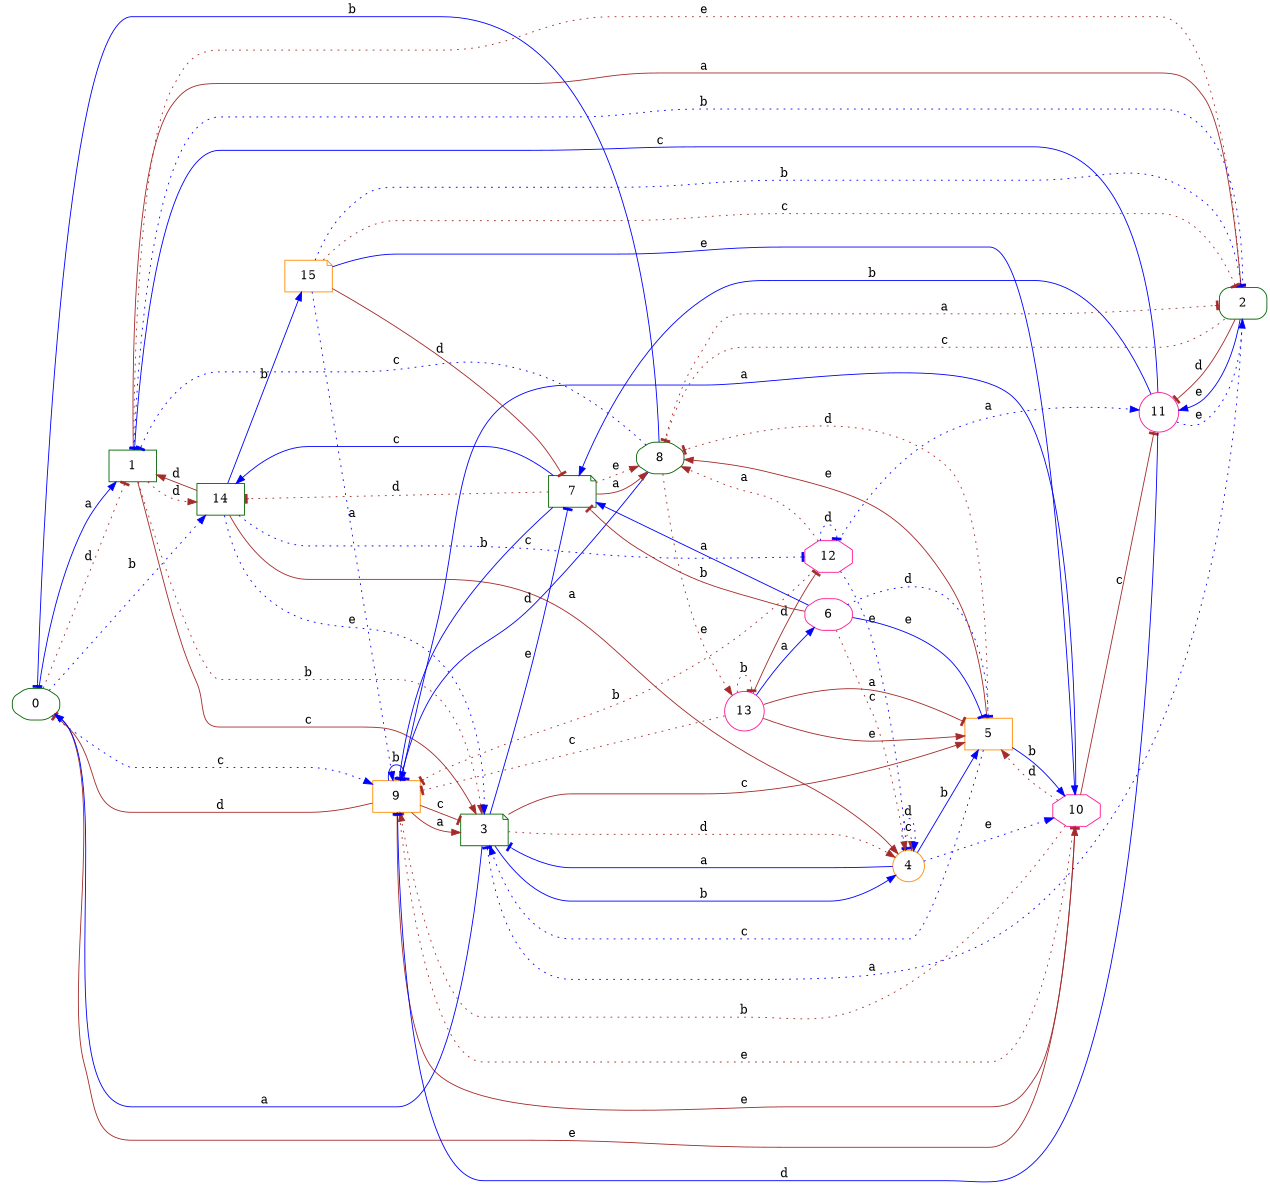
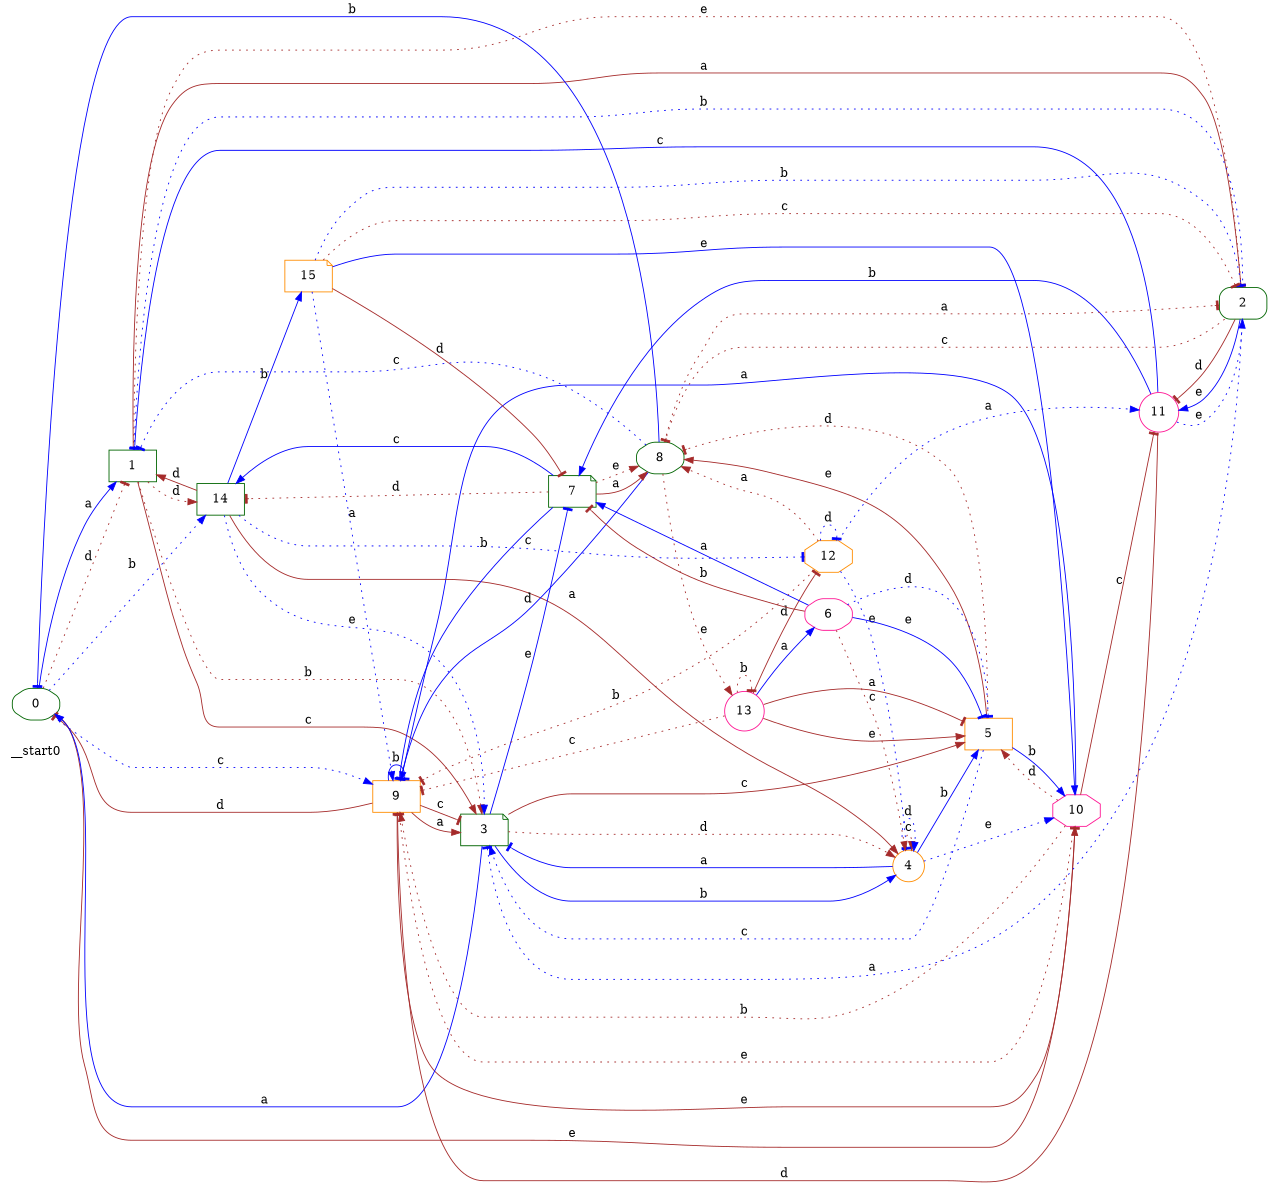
node "12": color deeppink -> darkorange
node "__start0": added
edge "11" -> "9": color blue -> brown
